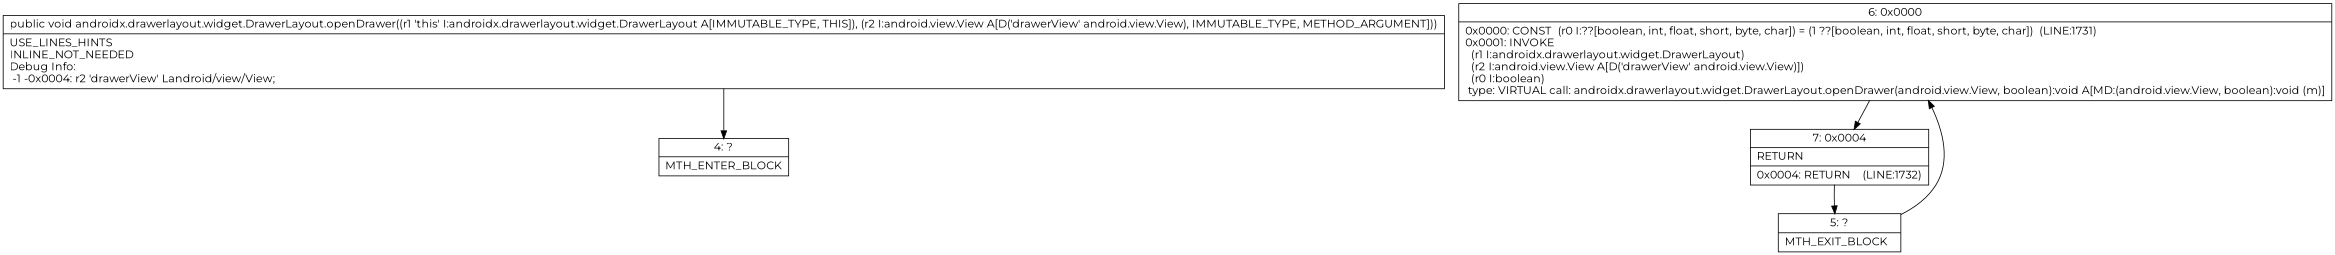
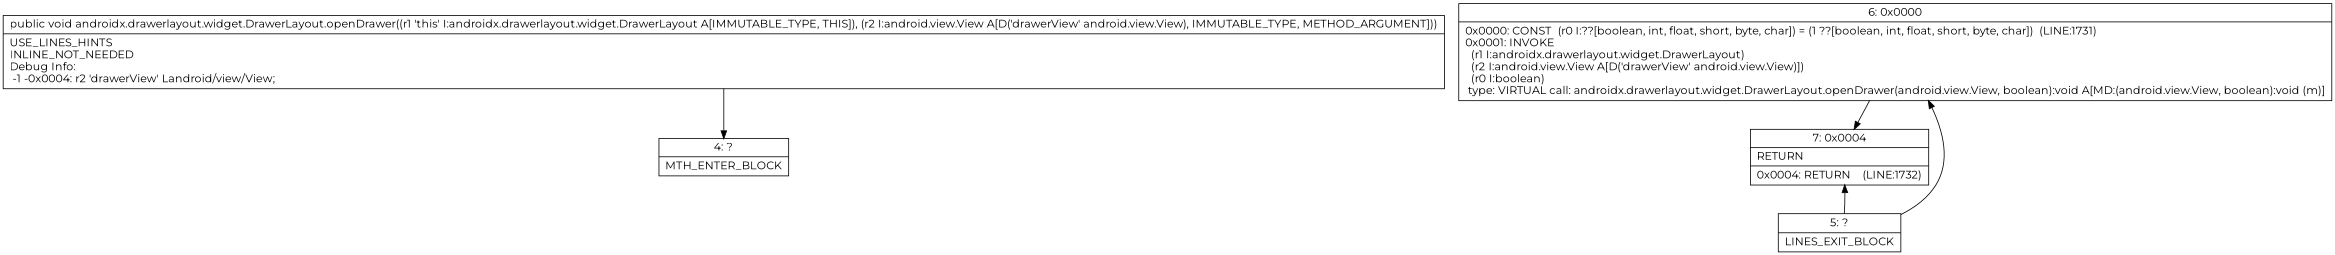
edge "7: 0x0004" -> "5: ?": reversed
node "5: ?": text "MTH_EXIT_BLOCK" -> "LINES_EXIT_BLOCK"
